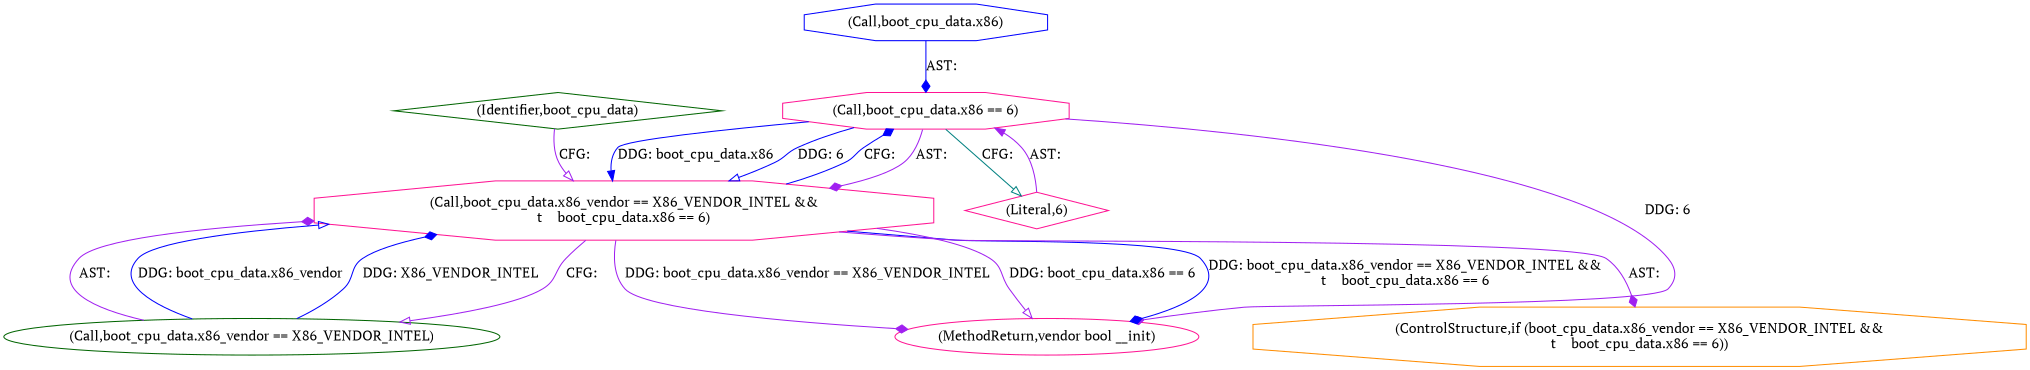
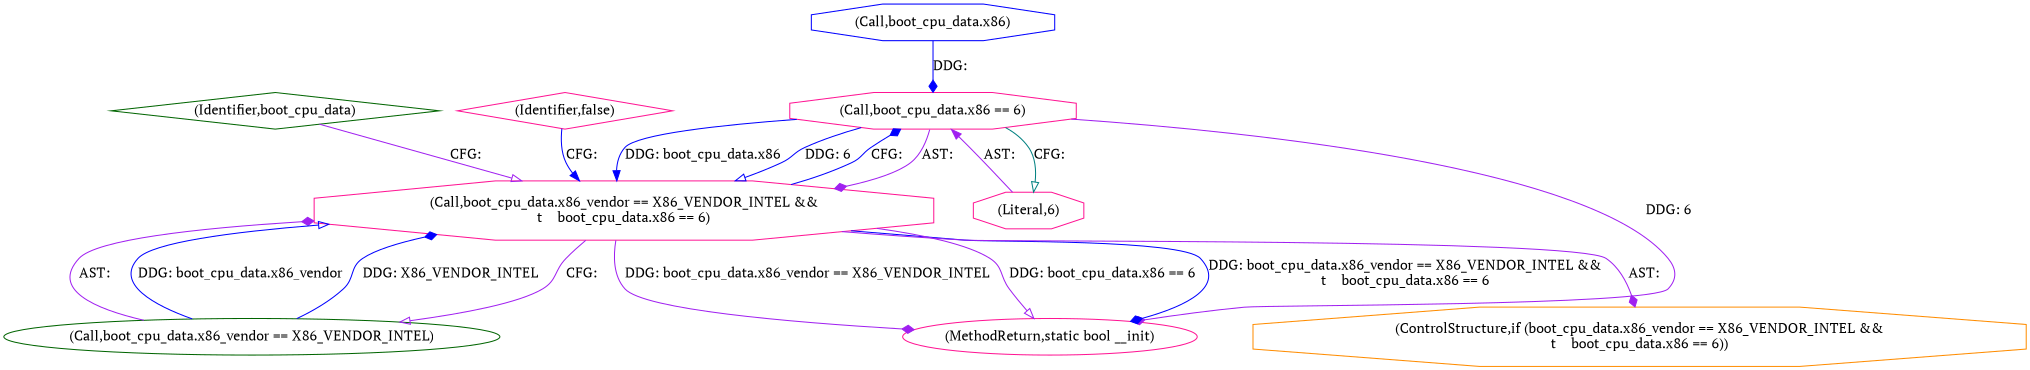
edge "(Call,boot_cpu_data.x86)" -> "(Call,boot_cpu_data.x86 == 6)": label "AST: " -> "DDG: "
node "(Identifier,false)": added
node "(Literal,6)": shape diamond -> octagon
node "(MethodReturn,vendor bool __init)": label "(MethodReturn,vendor bool __init)" -> "(MethodReturn,static bool __init)"
